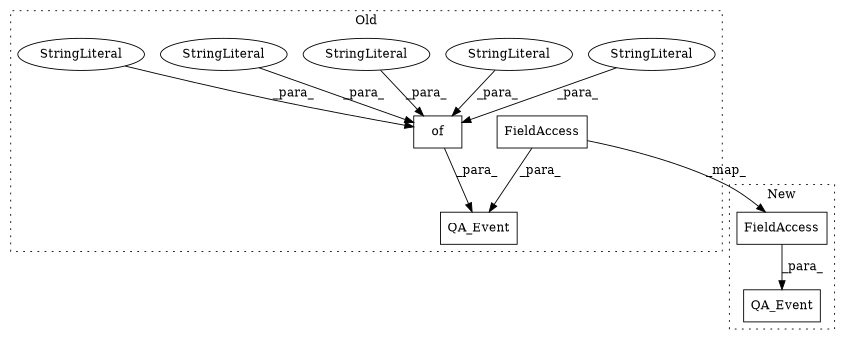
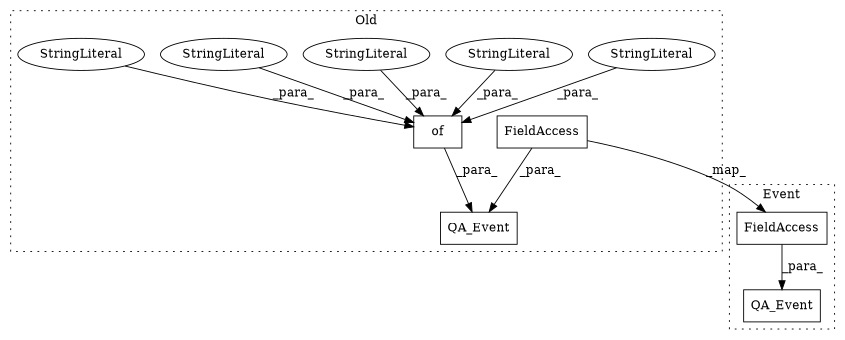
cluster "New": label "New" -> "Event"
